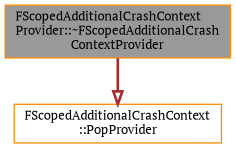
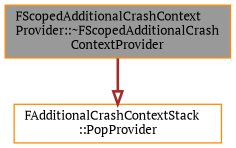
node "FScopedAdditionalCrashContext ::PopProvider": label "FScopedAdditionalCrashContext ::PopProvider" -> "FAdditionalCrashContextStack ::PopProvider"
